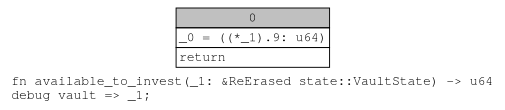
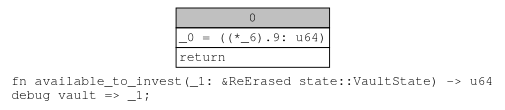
node "0": text "_0 = ((*_1).9: u64)" -> "_0 = ((*_6).9: u64)"
